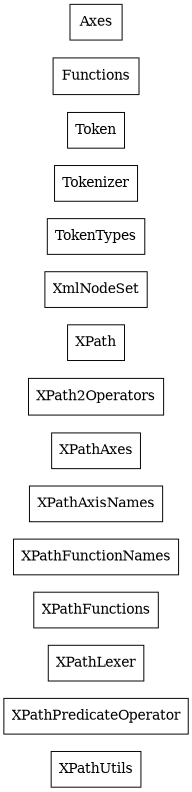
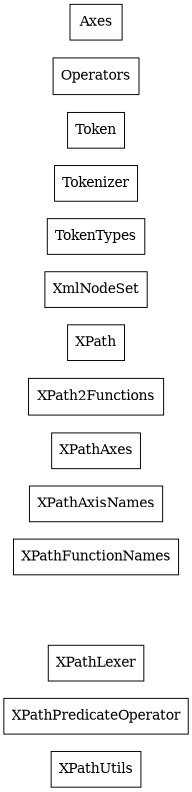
node "Functions": label "Functions" -> "Operators"
node "XPath2Operators": label "XPath2Operators" -> "XPath2Functions"
node "XPathFunctions": removed
